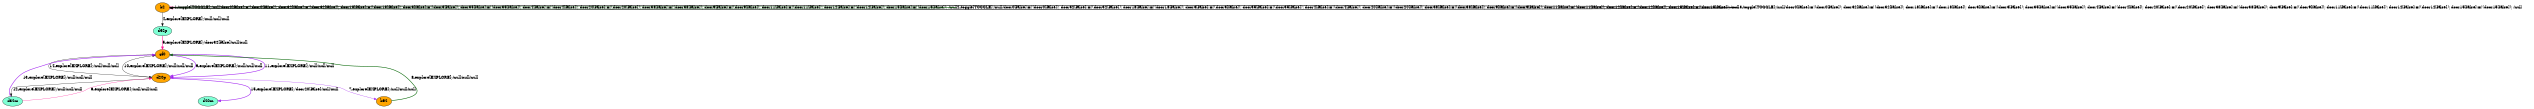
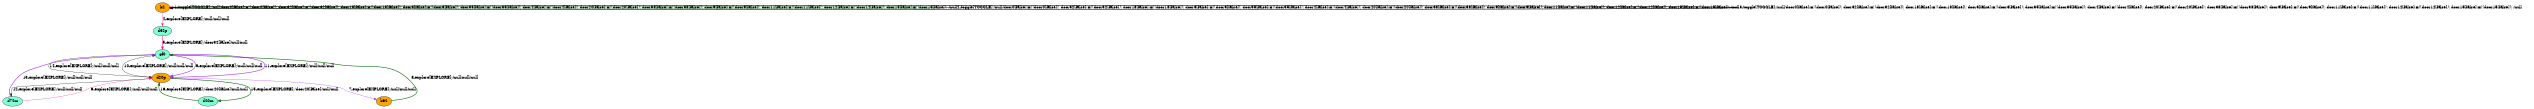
edge "b2" -> "d32p": color black -> deeppink
node "gf0": fillcolor orange -> aquamarine
edge "d20p" -> "d20m": color purple -> darkgreen
edge "d20m" -> "d20p": added, label "16-explore[EXPLORE];/door20[false]/null/null"
node "d32m": label "d32m" -> "d72m"
